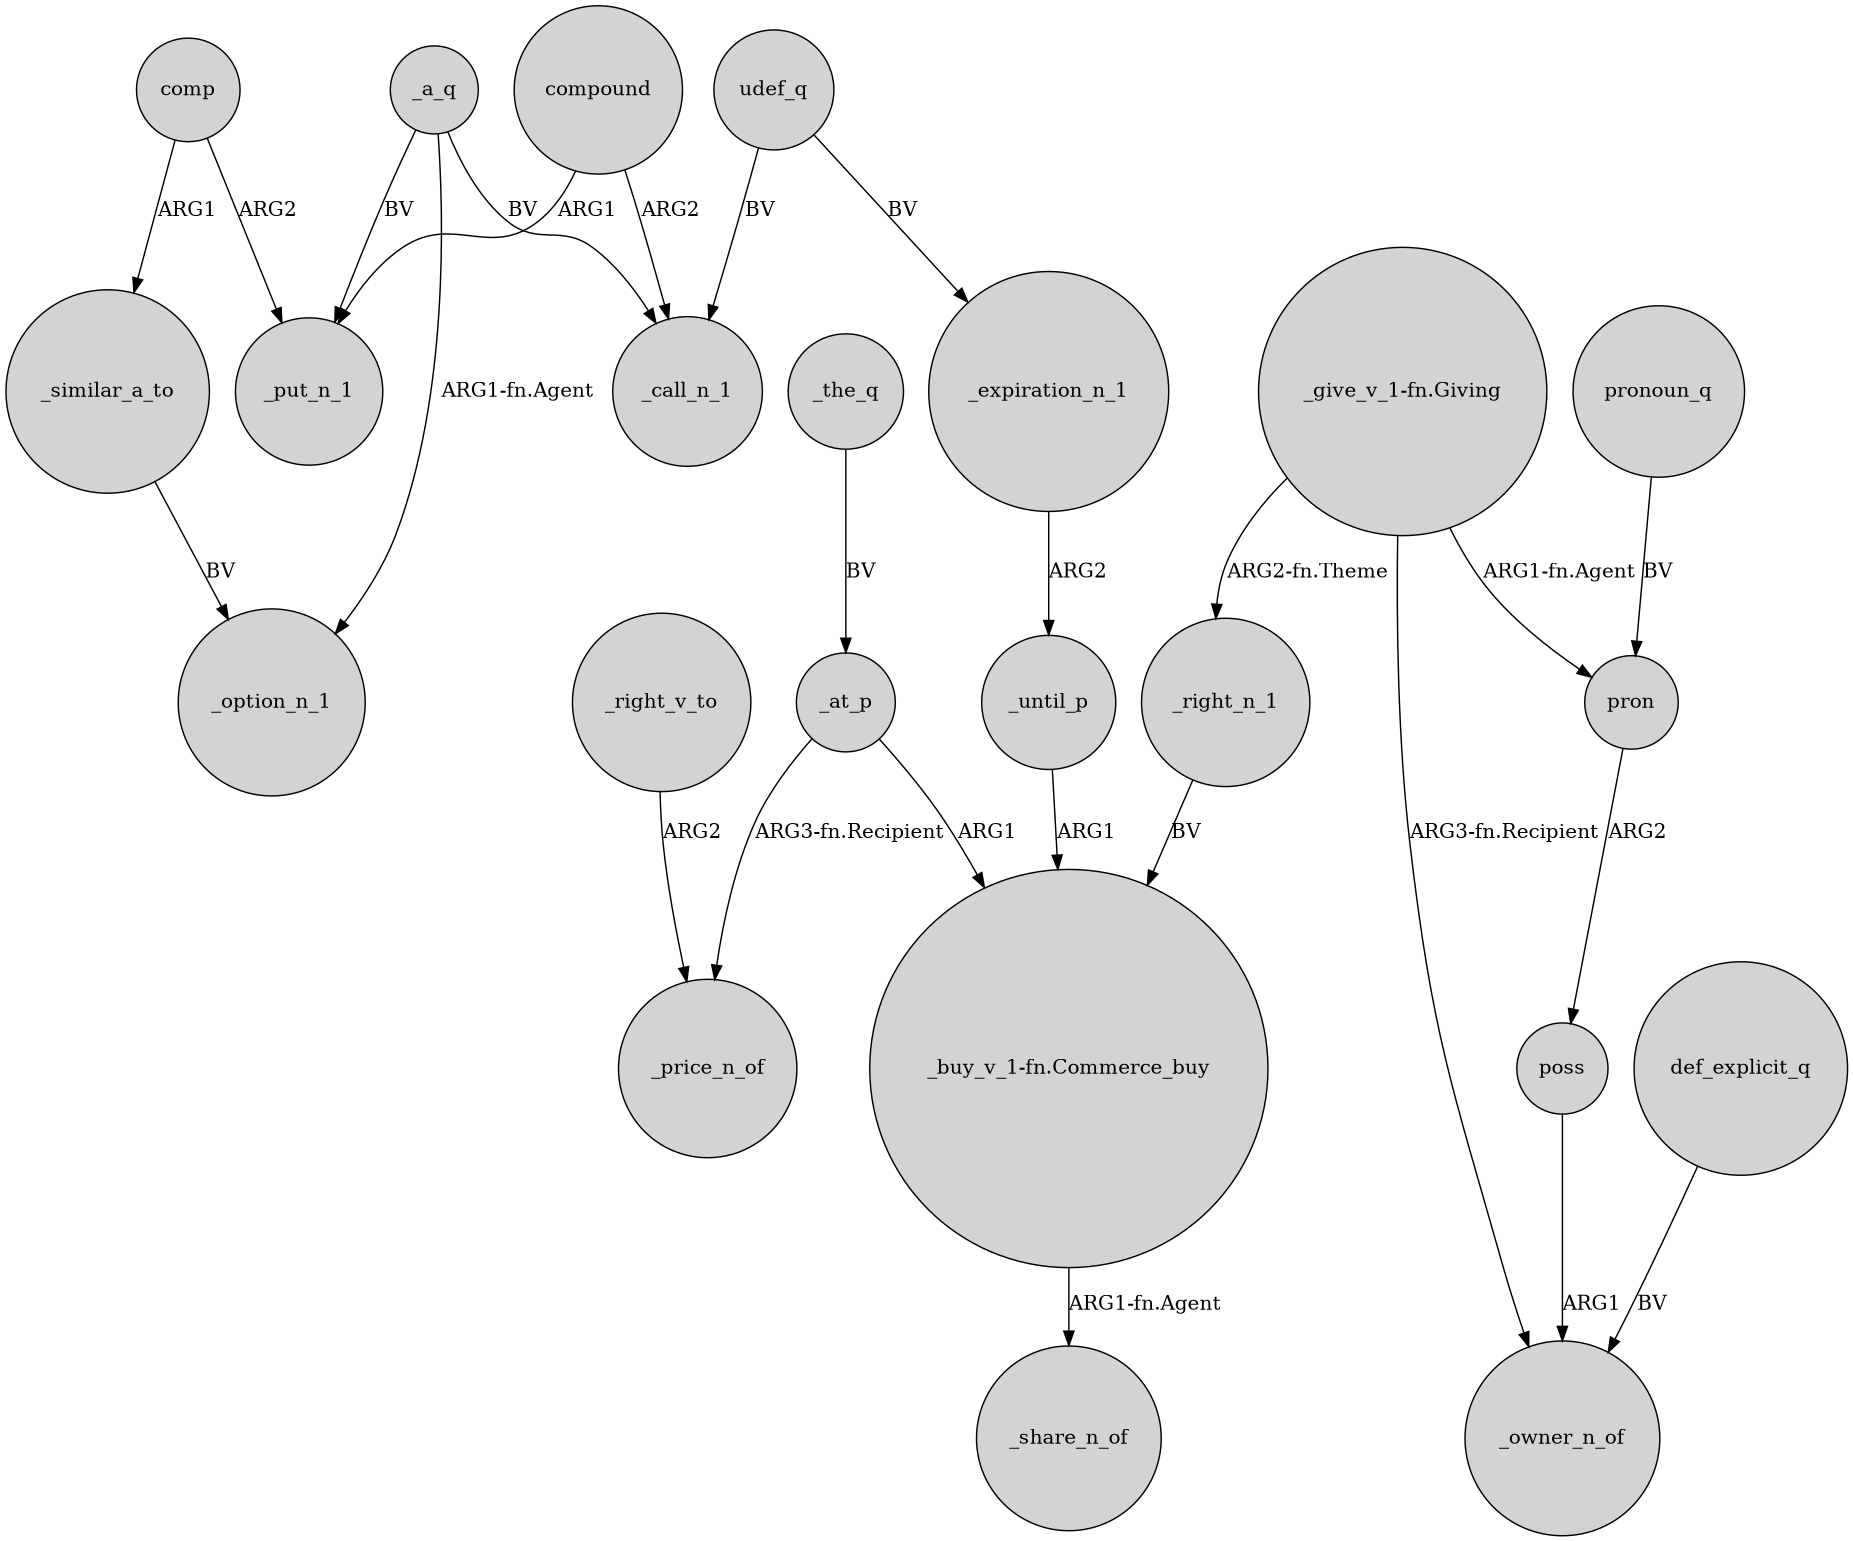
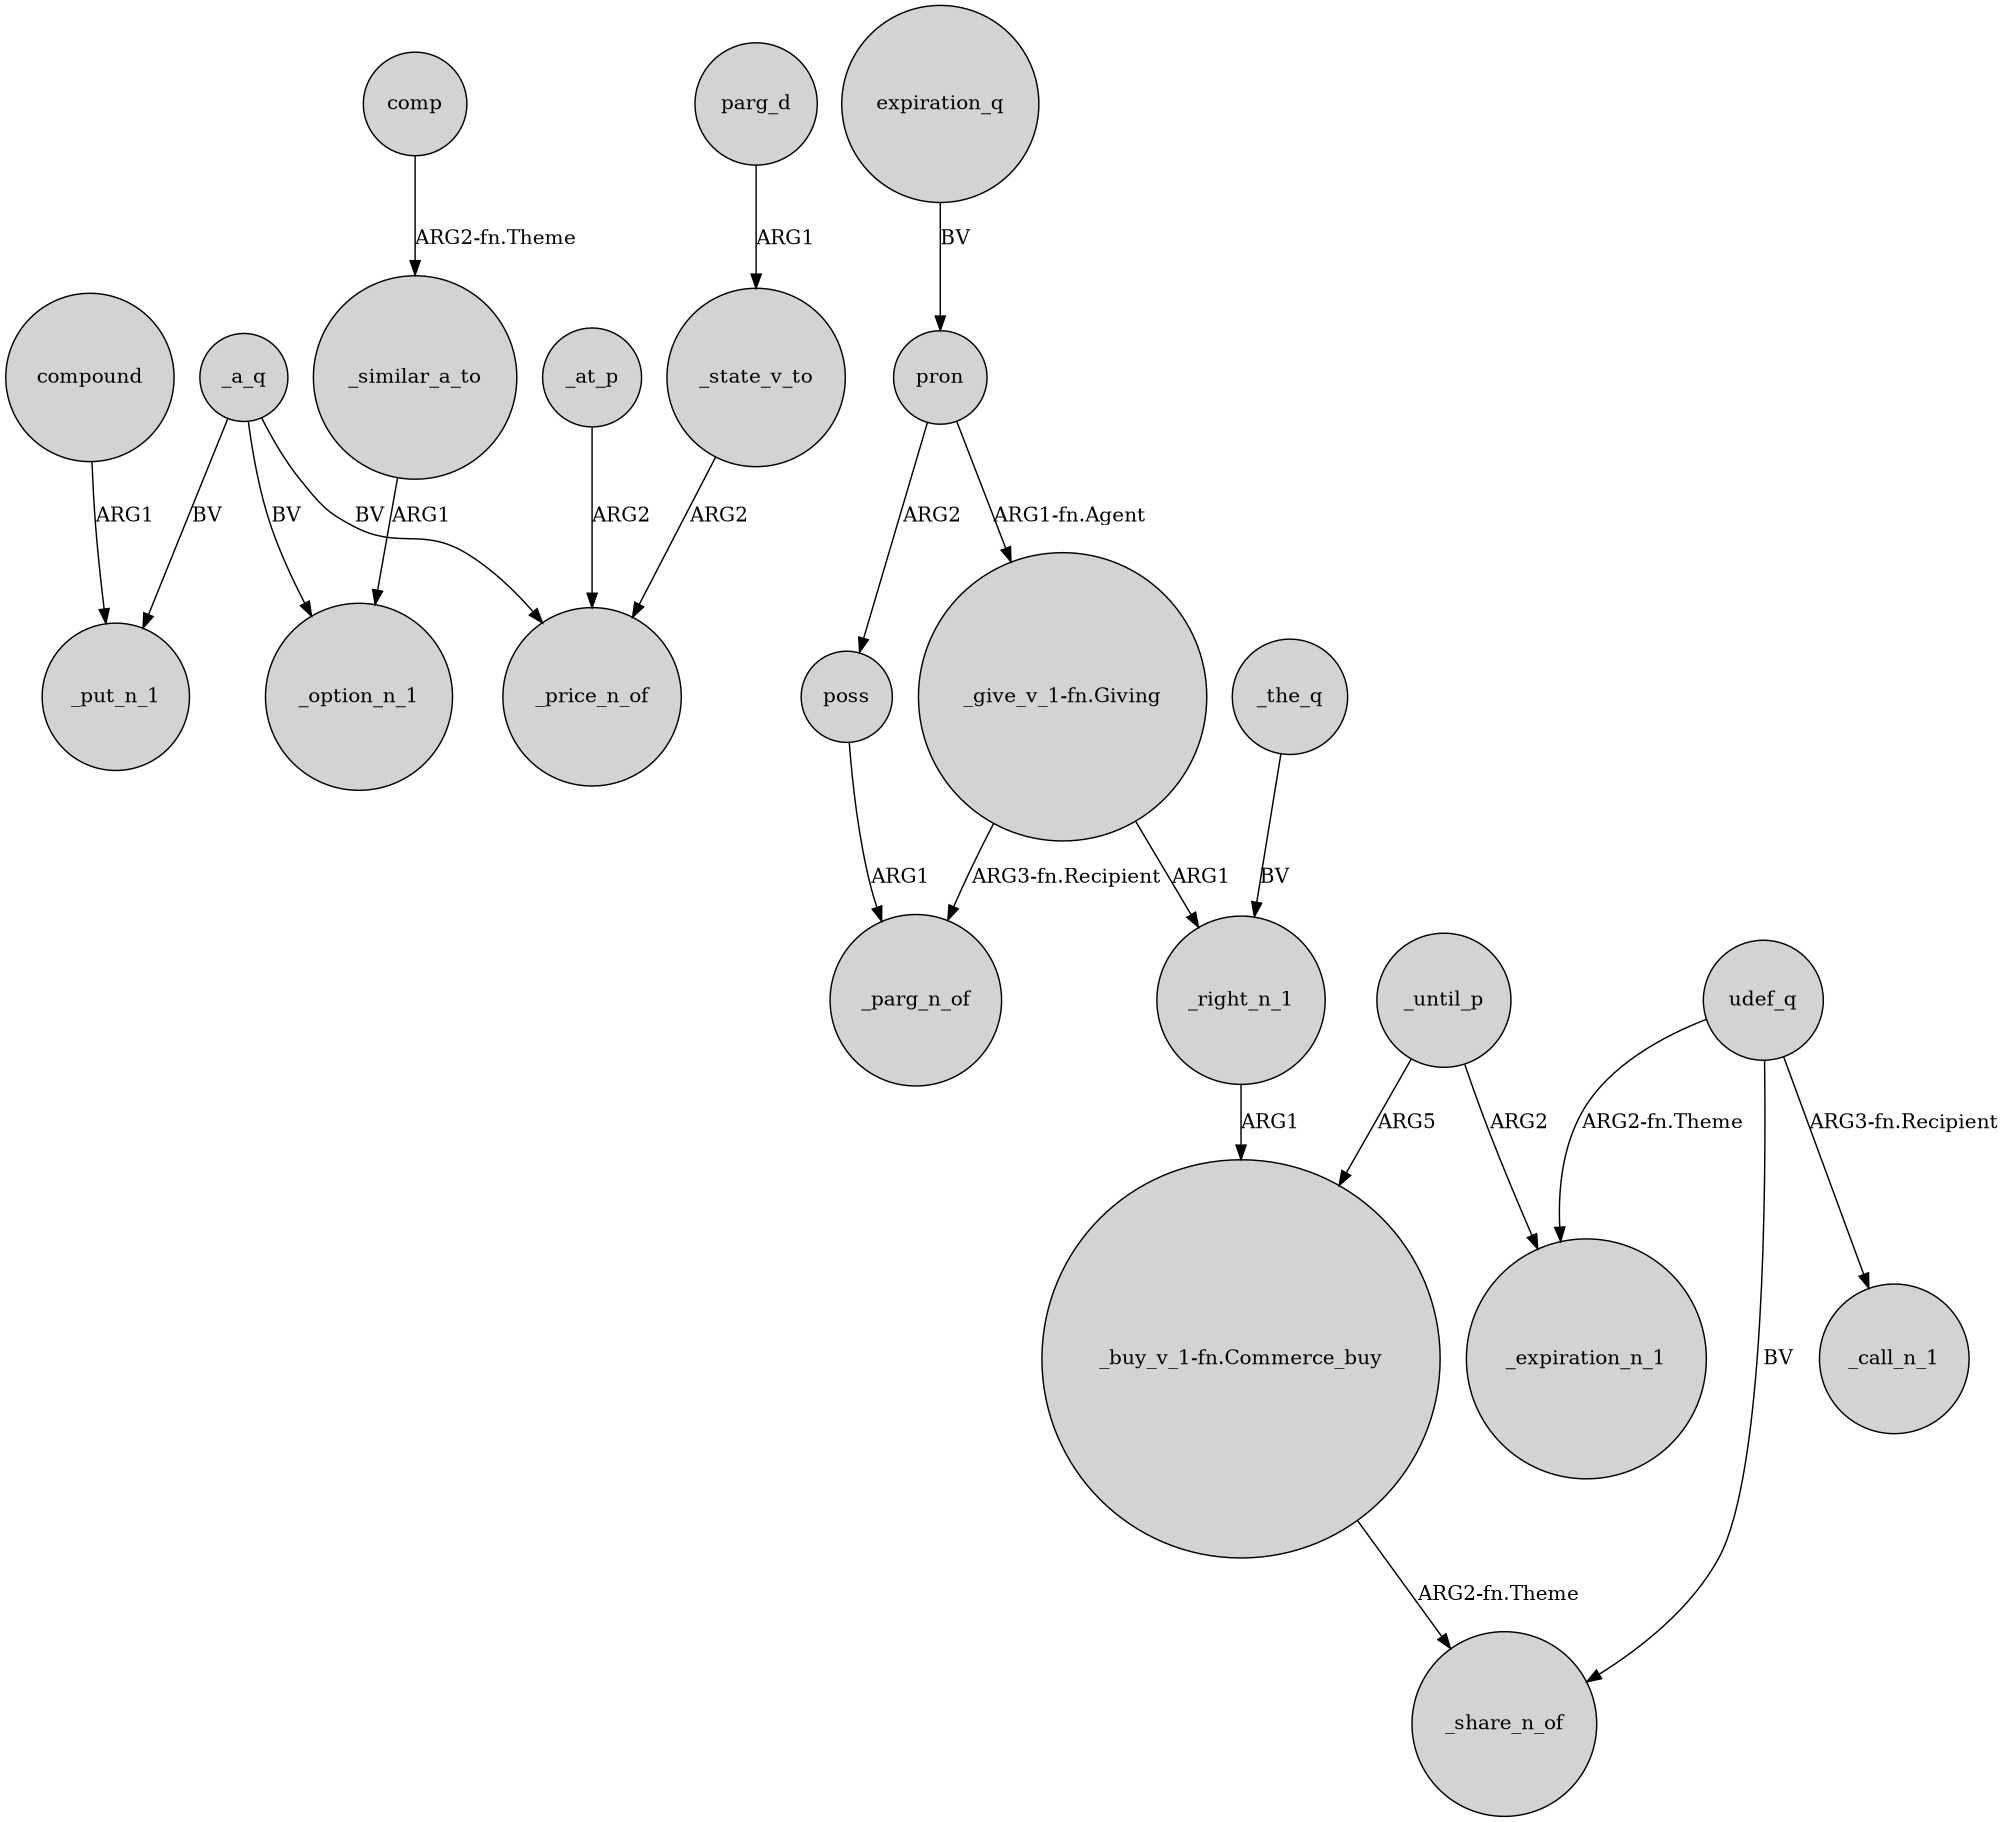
node "parg_d": added
edge "comp" -> "_similar_a_to": label "ARG1" -> "ARG2-fn.Theme"
edge "udef_q" -> "_call_n_1": label "BV" -> "ARG3-fn.Recipient"
edge "udef_q" -> "_expiration_n_1": label "BV" -> "ARG2-fn.Theme"
edge "comp" -> "_put_n_1": removed, label "ARG2"
edge "_a_q" -> "_call_n_1": now "_a_q" -> "_price_n_of"
edge "compound" -> "_call_n_1": removed, label "ARG2"
edge "_a_q" -> "_option_n_1": label "ARG1-fn.Agent" -> "BV"
node "pronoun_q": label "pronoun_q" -> "expiration_q"
edge "_the_q" -> "_at_p": now "_the_q" -> "_right_n_1"
edge "_expiration_n_1" -> "_until_p": reversed
edge "_similar_a_to" -> "_option_n_1": label "BV" -> "ARG1"
edge "_give_v_1-fn.Giving" -> "_right_n_1": label "ARG2-fn.Theme" -> "ARG1"
edge "_give_v_1-fn.Giving" -> "pron": reversed
node "_right_v_to": label "_right_v_to" -> "_state_v_to"
edge "_at_p" -> "_buy_v_1-fn.Commerce_buy": removed, label "ARG1"
edge "_at_p" -> "_price_n_of": label "ARG3-fn.Recipient" -> "ARG2"
edge "_until_p" -> "_buy_v_1-fn.Commerce_buy": label "ARG1" -> "ARG5"
edge "_right_n_1" -> "_buy_v_1-fn.Commerce_buy": label "BV" -> "ARG1"
node "def_explicit_q": removed
edge "_buy_v_1-fn.Commerce_buy" -> "_share_n_of": label "ARG1-fn.Agent" -> "ARG2-fn.Theme"
edge "udef_q" -> "_share_n_of": added, label "BV"
node "_owner_n_of": label "_owner_n_of" -> "_parg_n_of"
